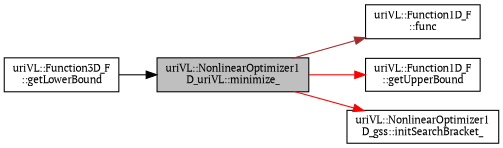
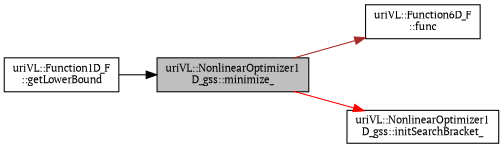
node "uriVL::Function1D_F ::func": label "uriVL::Function1D_F ::func" -> "uriVL::Function6D_F ::func"
node "uriVL::Function3D_F ::getLowerBound": label "uriVL::Function3D_F ::getLowerBound" -> "uriVL::Function1D_F ::getLowerBound"
node "uriVL::NonlinearOptimizer1 D_uriVL::minimize_": label "uriVL::NonlinearOptimizer1 D_uriVL::minimize_" -> "uriVL::NonlinearOptimizer1 D_gss::minimize_"
node "uriVL::Function1D_F ::getUpperBound": removed
